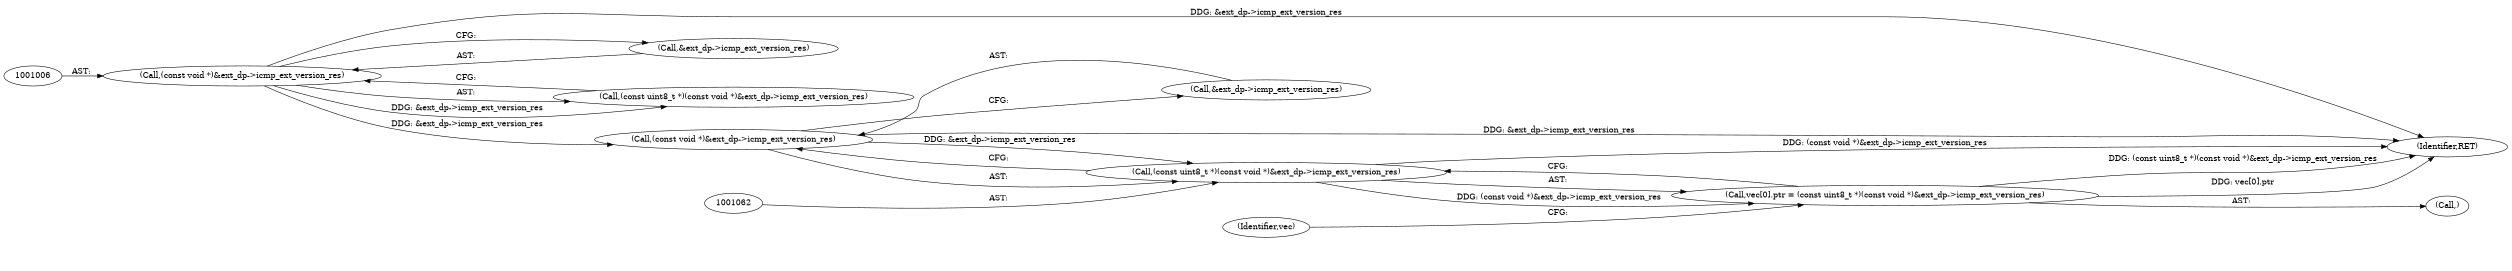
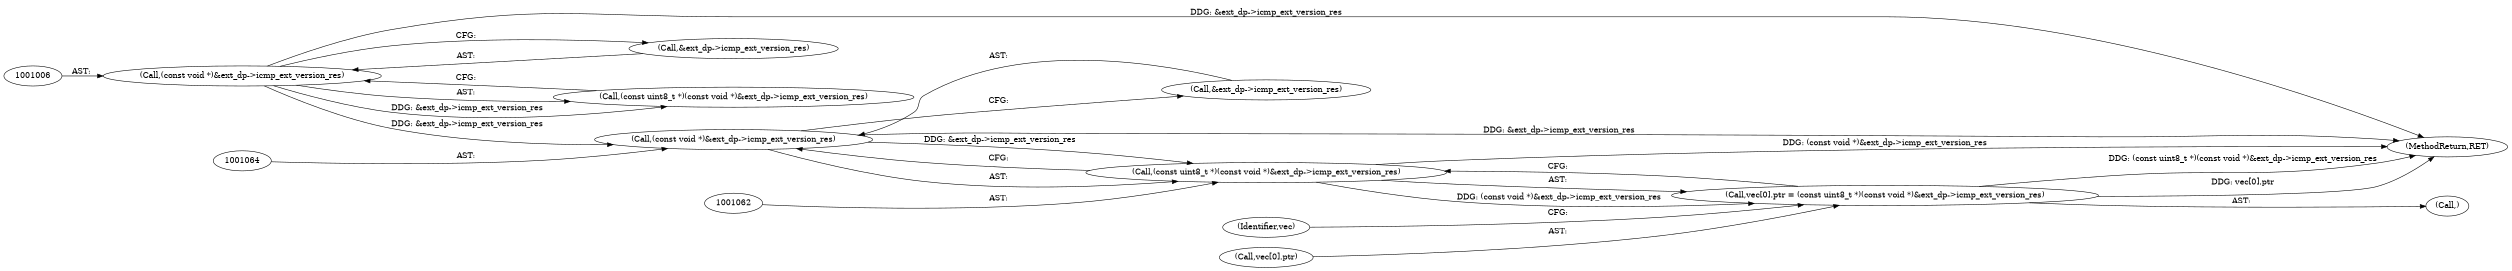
node "(Identifier,RET)": label "(Identifier,RET)" -> "(MethodReturn,RET)"
node "1001064": added
node "(Call,vec[0].ptr)": added
